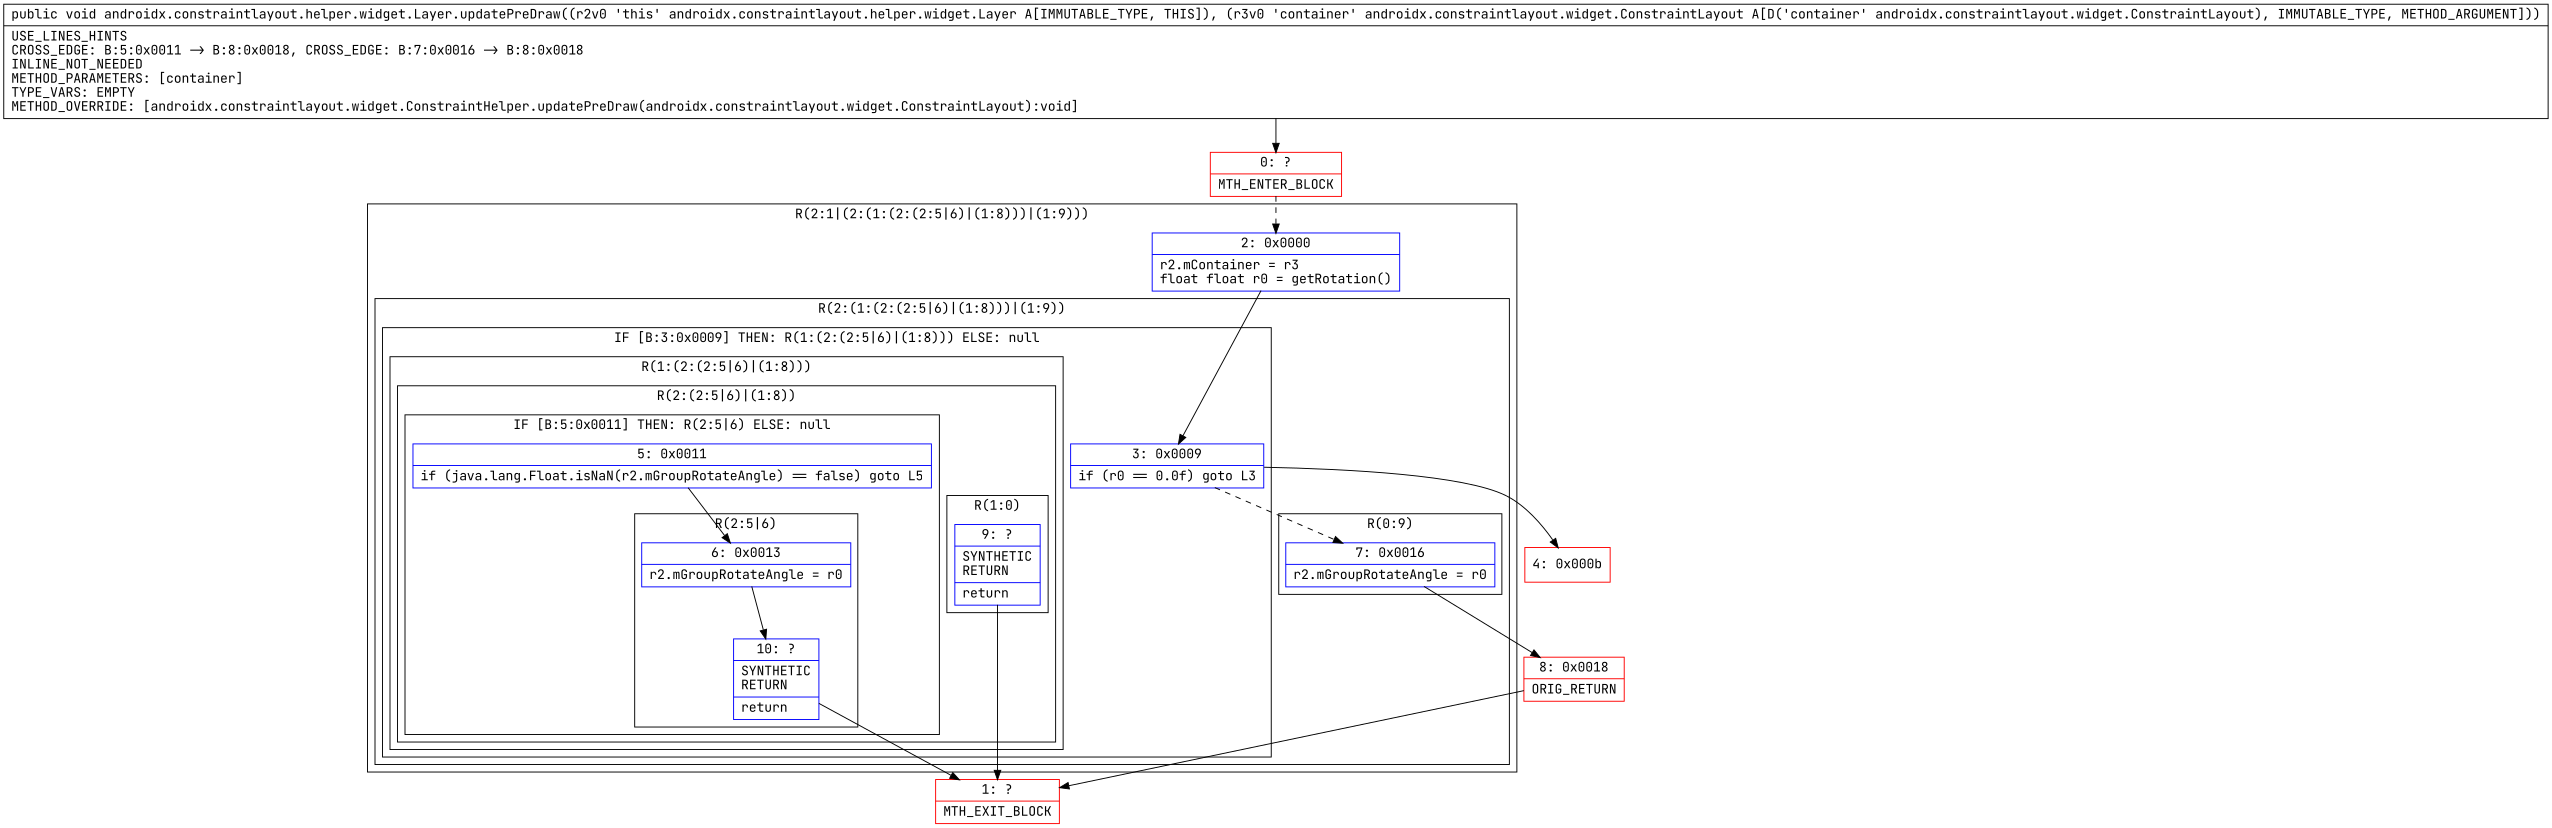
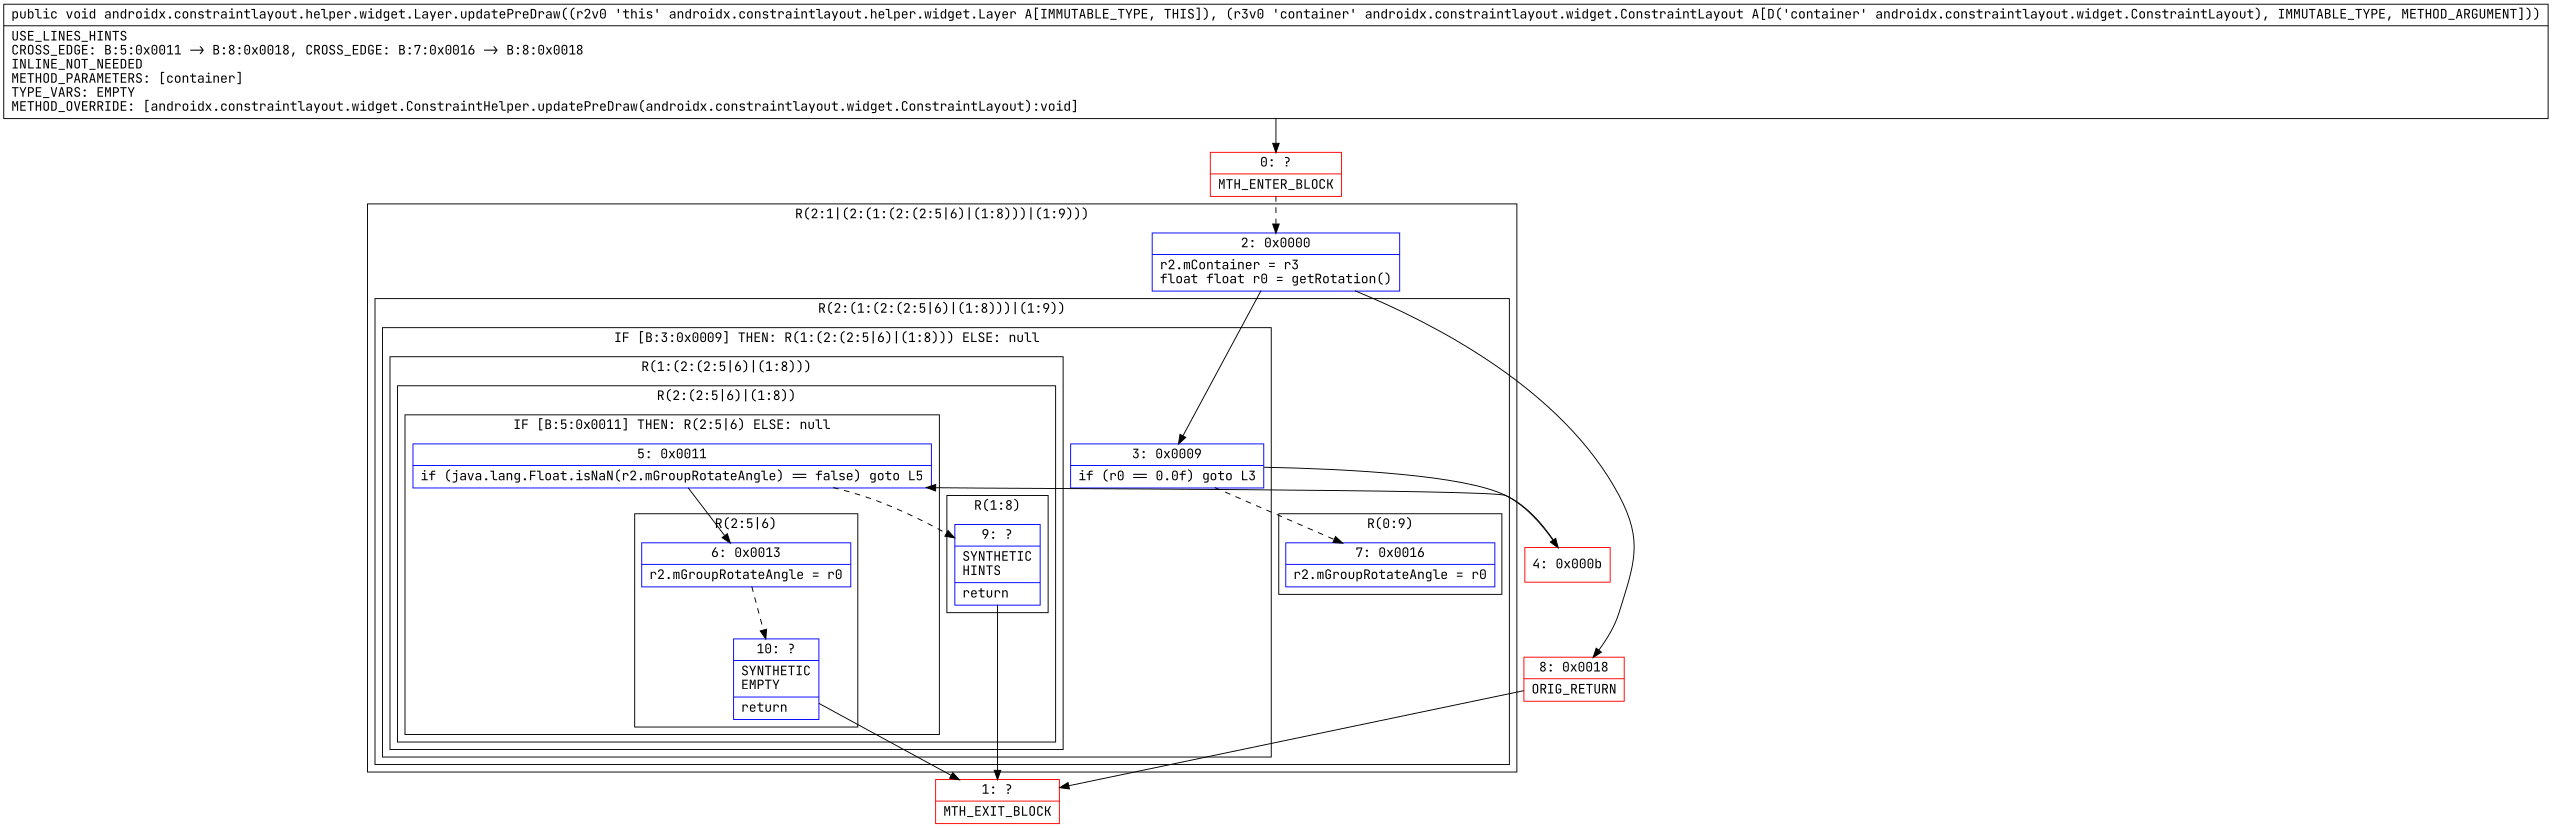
edge "4: 0x000b" -> "5: 0x0011": added
edge "5: 0x0011" -> "9: ?": added
cluster "R(1:0)": label "R(1:0)" -> "R(1:8)"
node "9: ?": text "RETURN" -> "HINTS"
edge "6: 0x0013" -> "10: ?": style solid -> dashed
edge "7: 0x0016" -> "8: 0x0018": now "2: 0x0000" -> "8: 0x0018"
node "10: ?": text "RETURN" -> "EMPTY"
